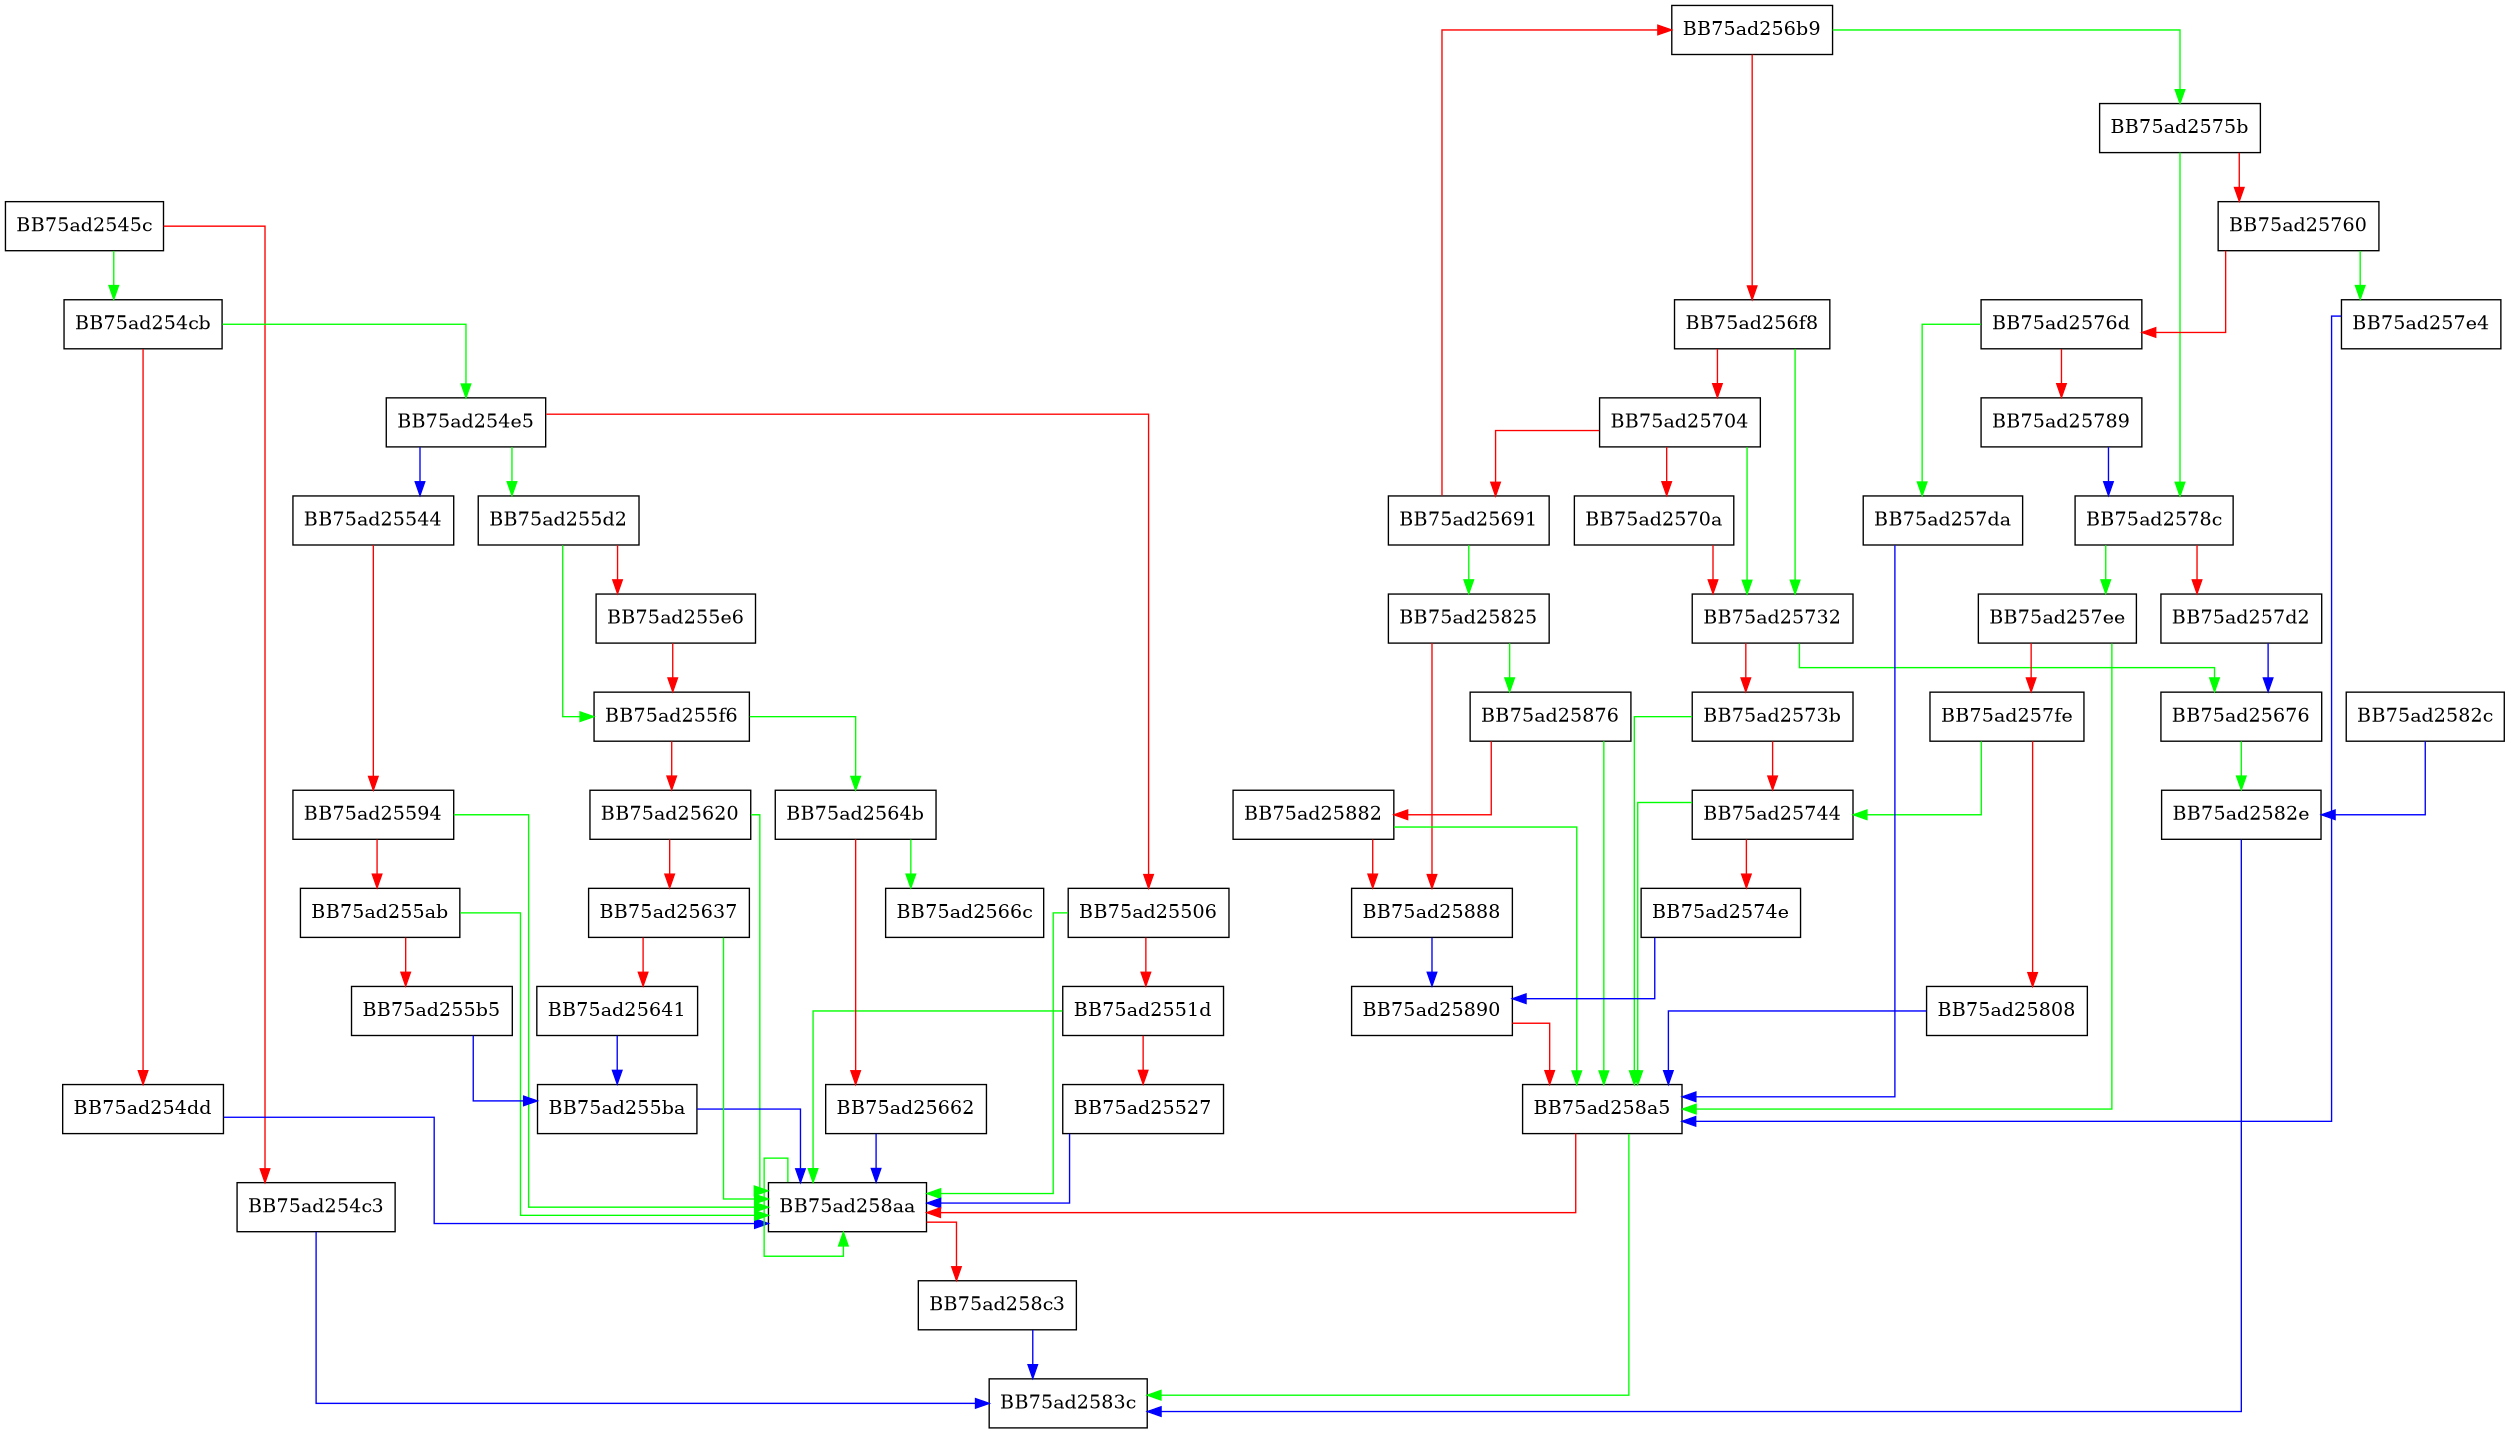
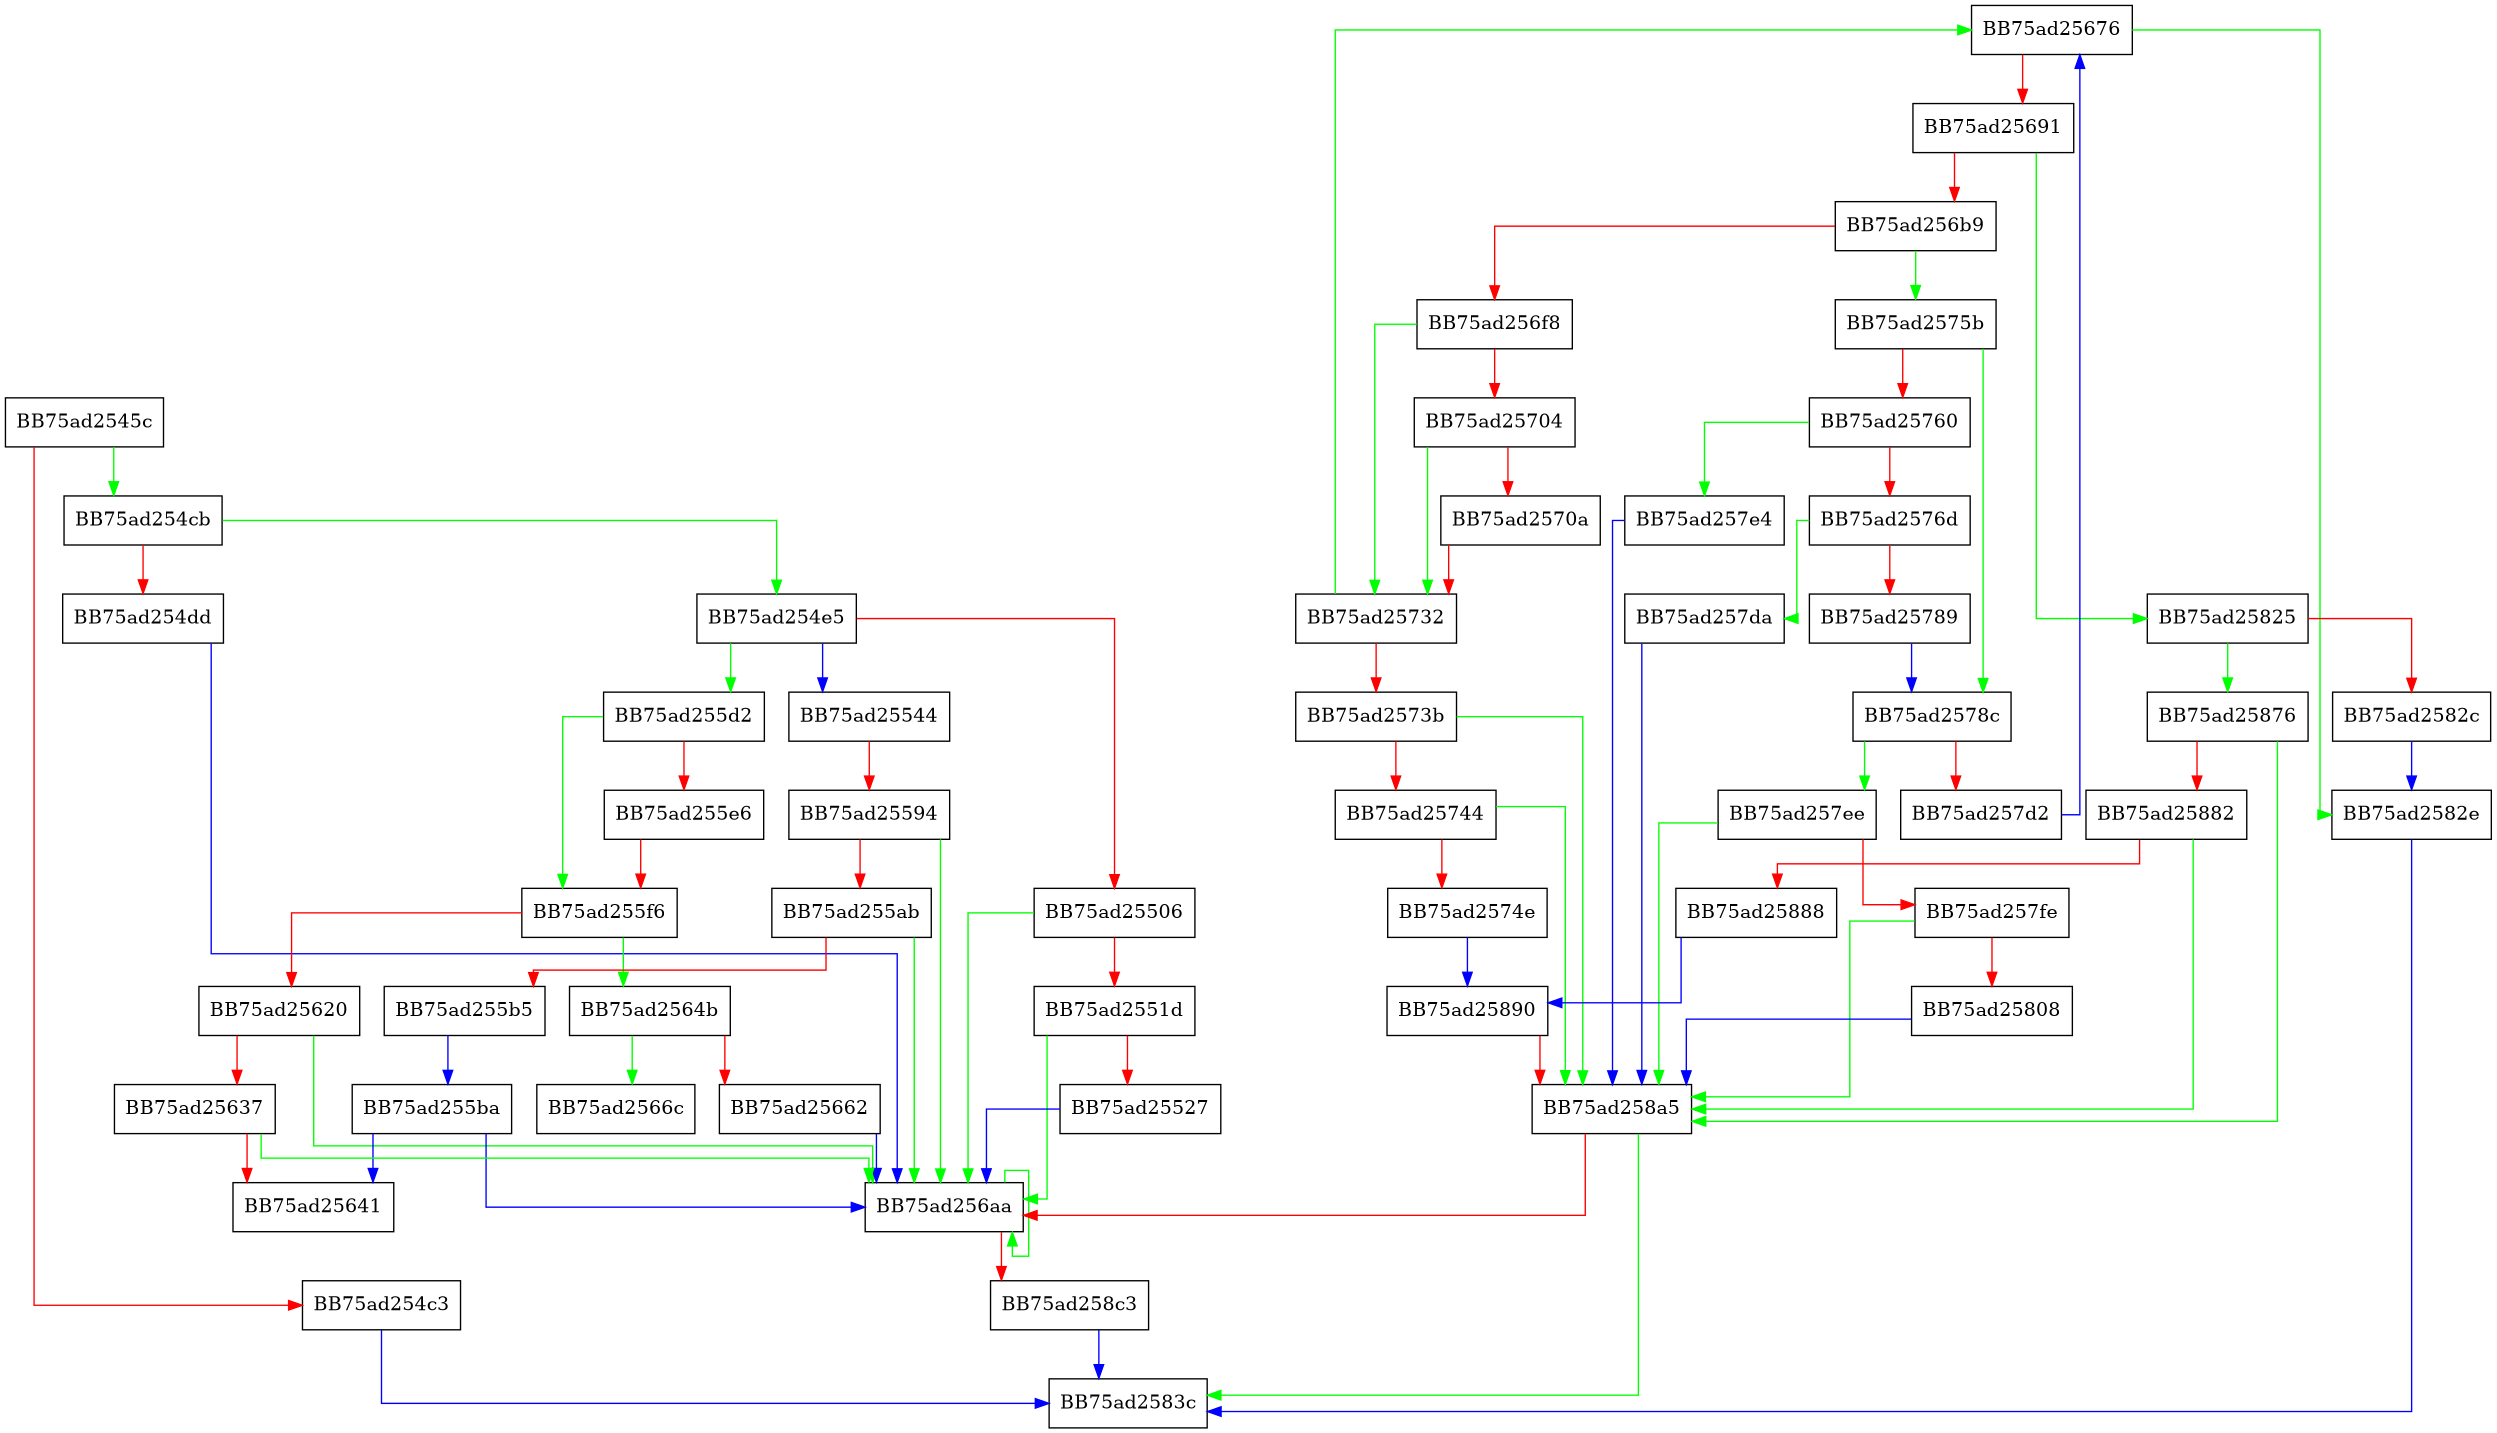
edge "BB75ad25704" -> "BB75ad25691": now "BB75ad25676" -> "BB75ad25691"
edge "BB75ad25825" -> "BB75ad25888": now "BB75ad25825" -> "BB75ad2582c"
edge "BB75ad257fe" -> "BB75ad25744": now "BB75ad257fe" -> "BB75ad258a5"
edge "BB75ad25641" -> "BB75ad255ba": reversed
node "BB75ad258aa": label "BB75ad258aa" -> "BB75ad256aa"
